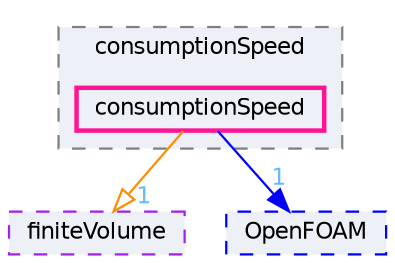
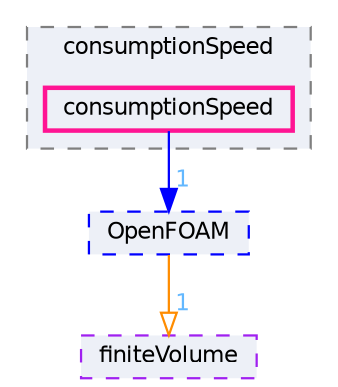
edge "consumptionSpeed" -> "finiteVolume": now "OpenFOAM" -> "finiteVolume"
